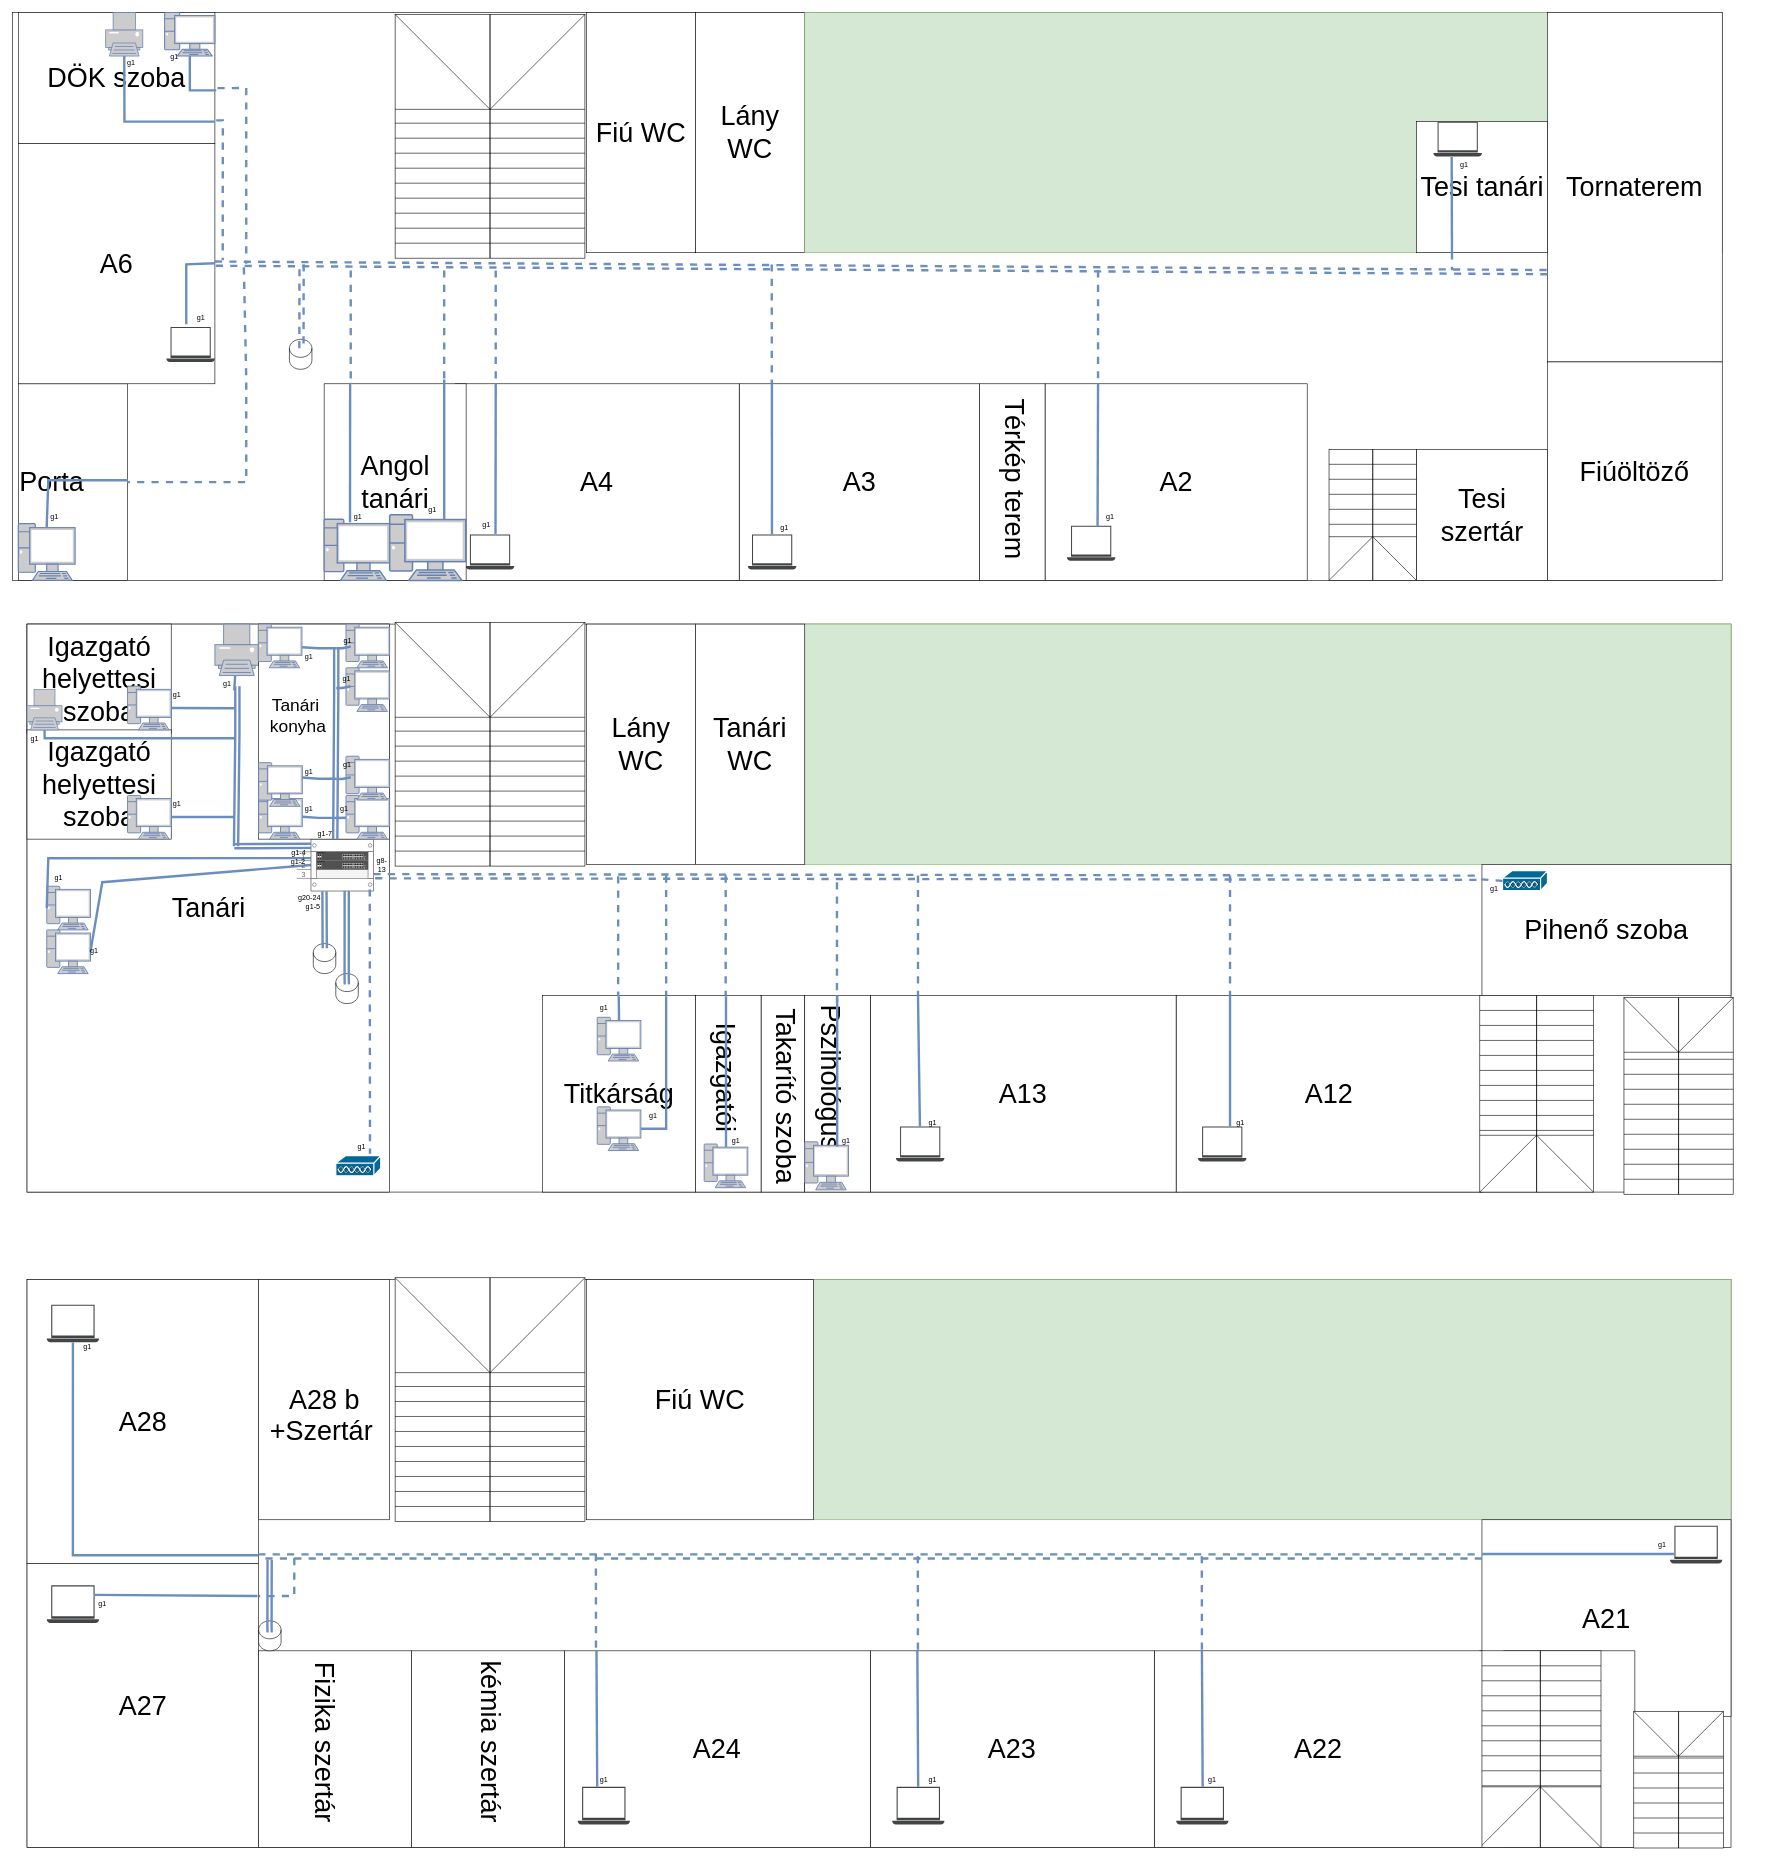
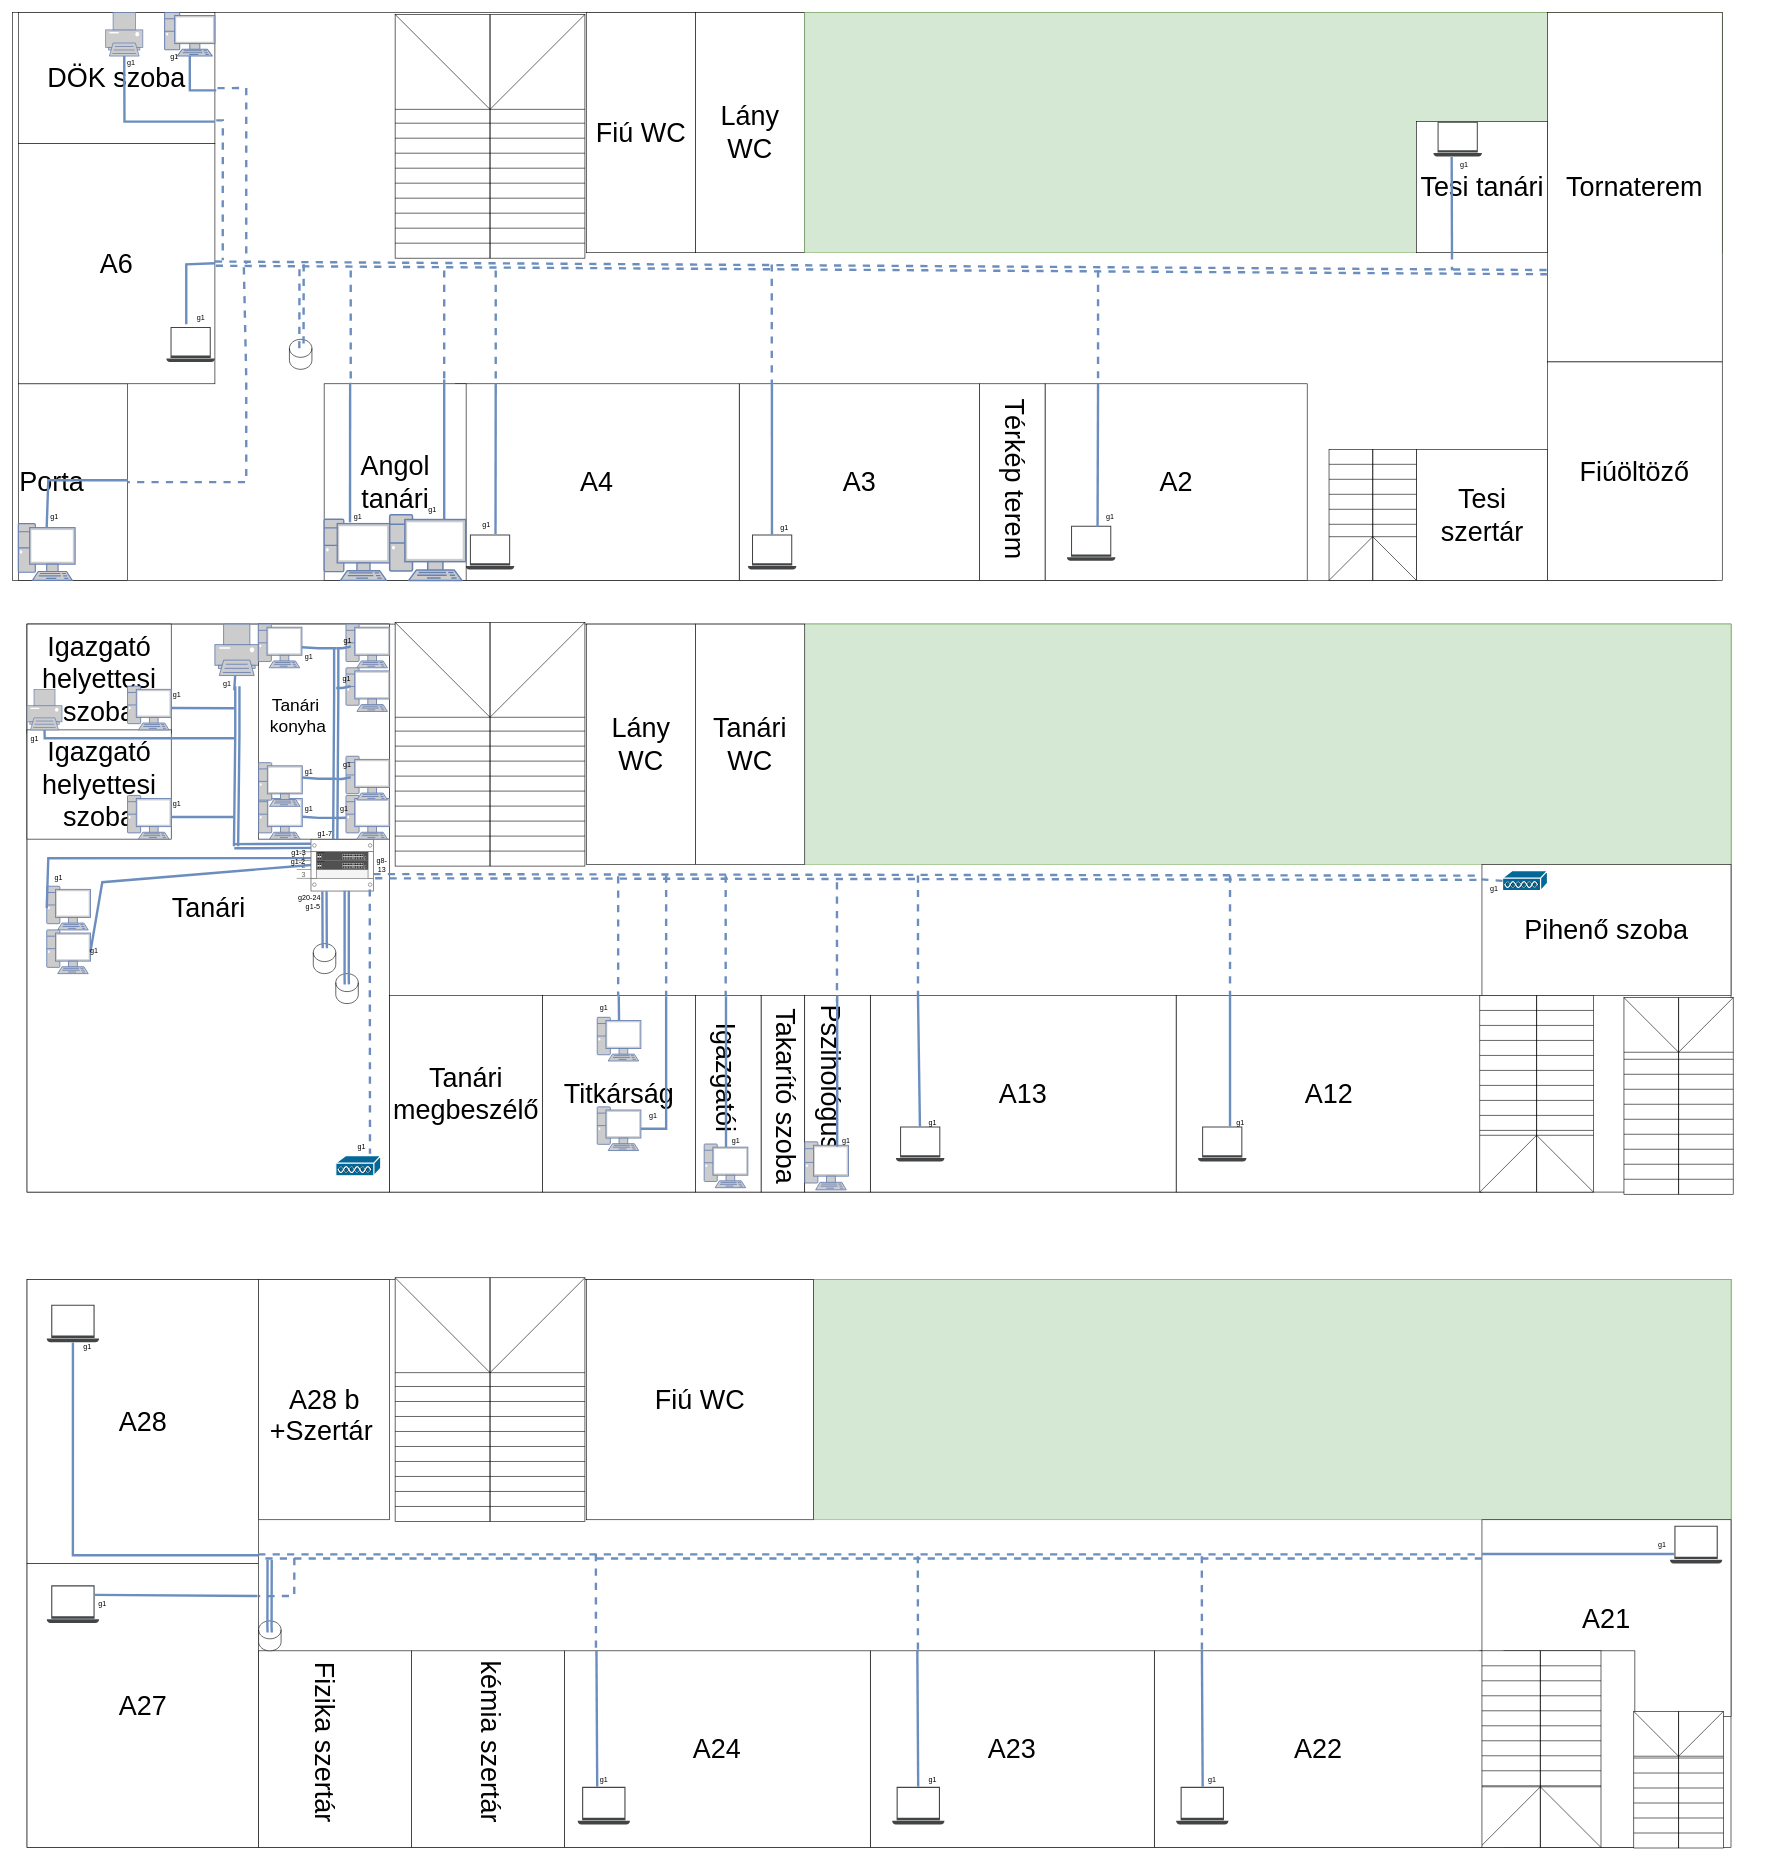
node "g1-4": label "g1-4" -> "g1-3"
node "Tanári megbeszélő": added
